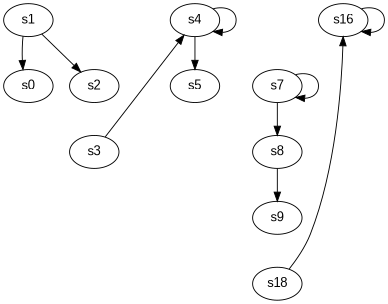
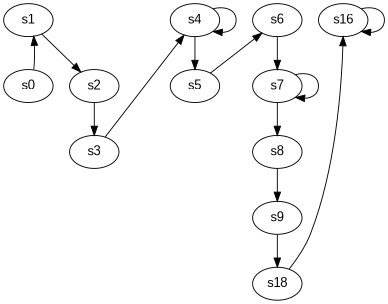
node "s6": added
edge "s1" -> "s0": reversed
edge "s2" -> "s3": added
edge "s9" -> "s18": added
